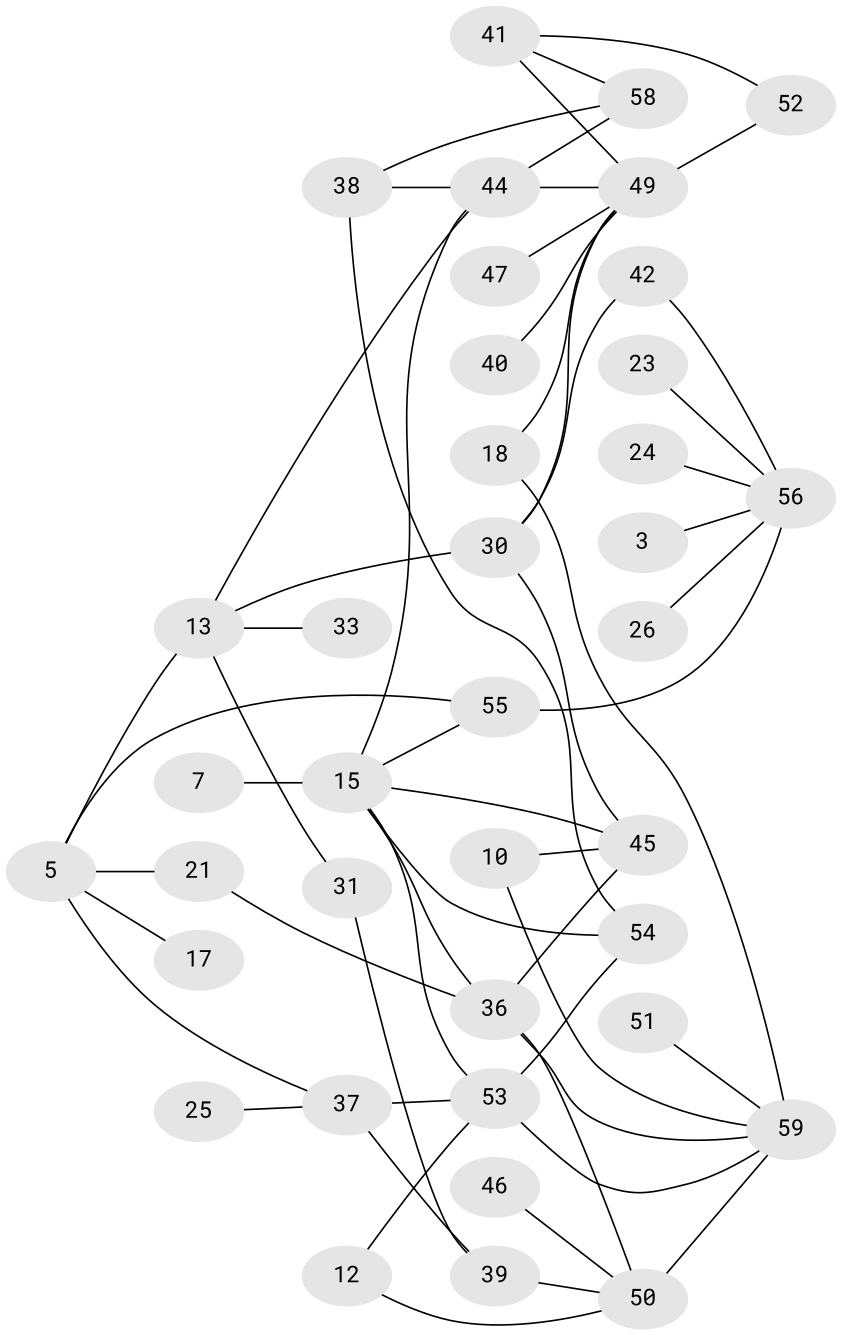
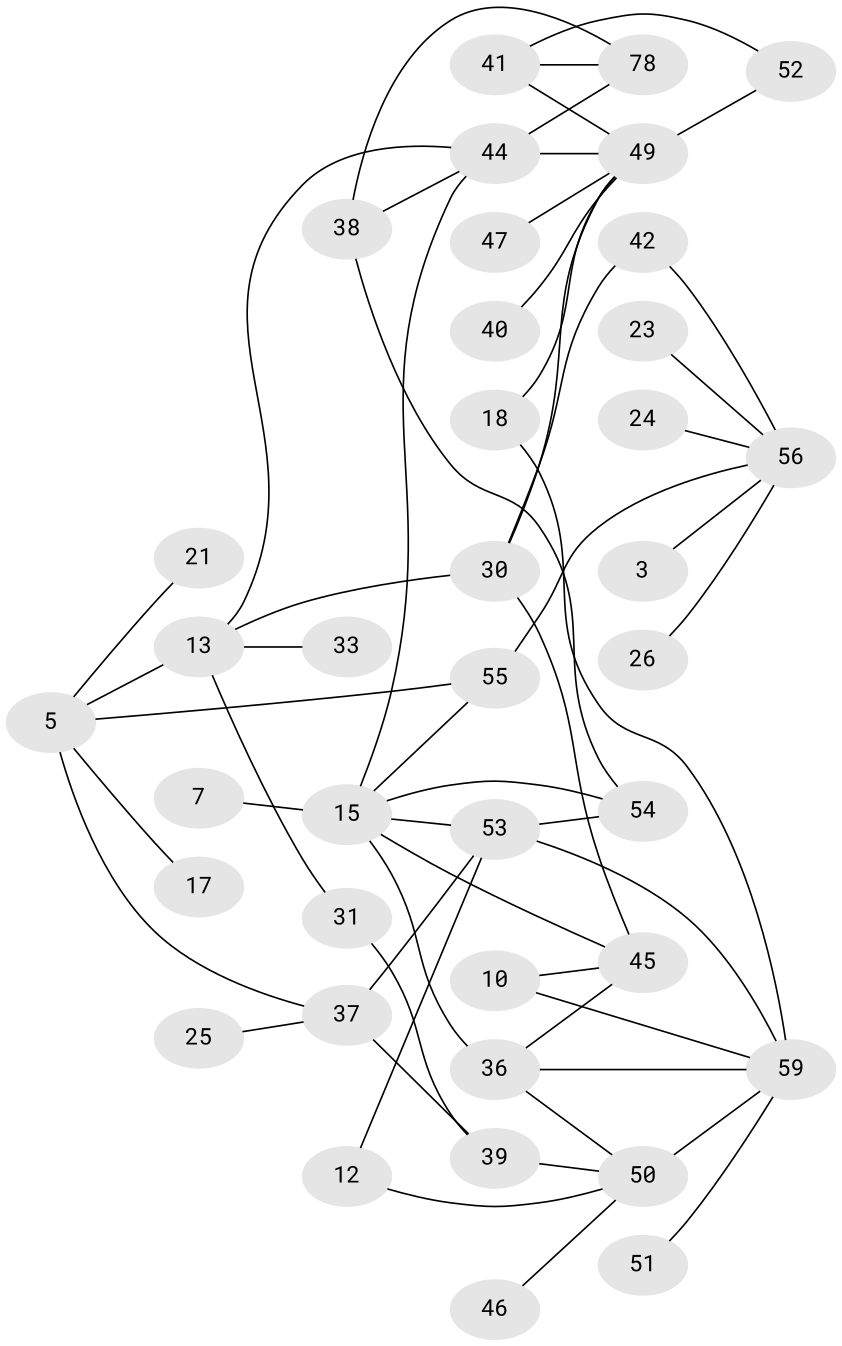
node "58": label "58" -> "78"
edge "21" -- "36": removed
